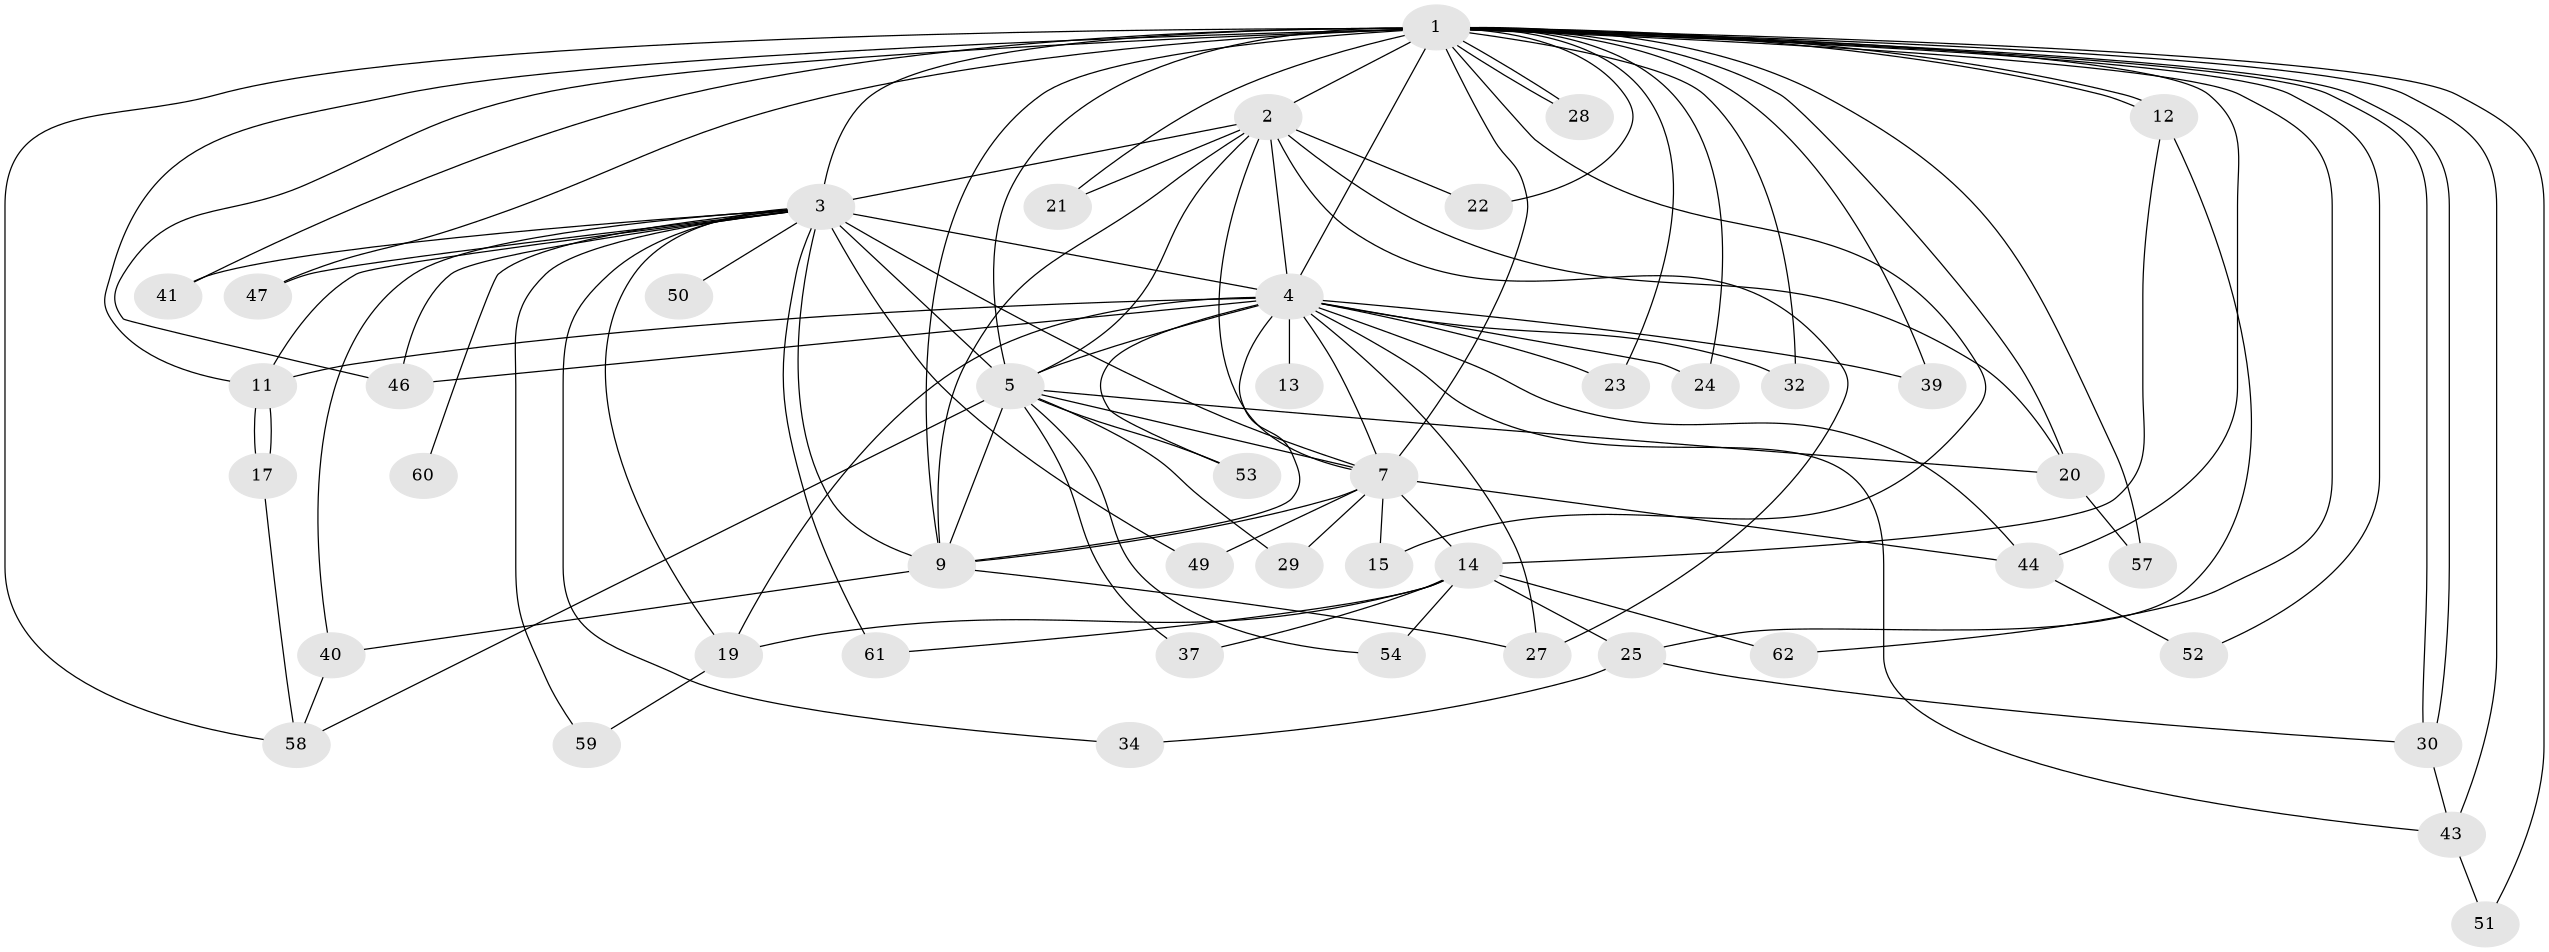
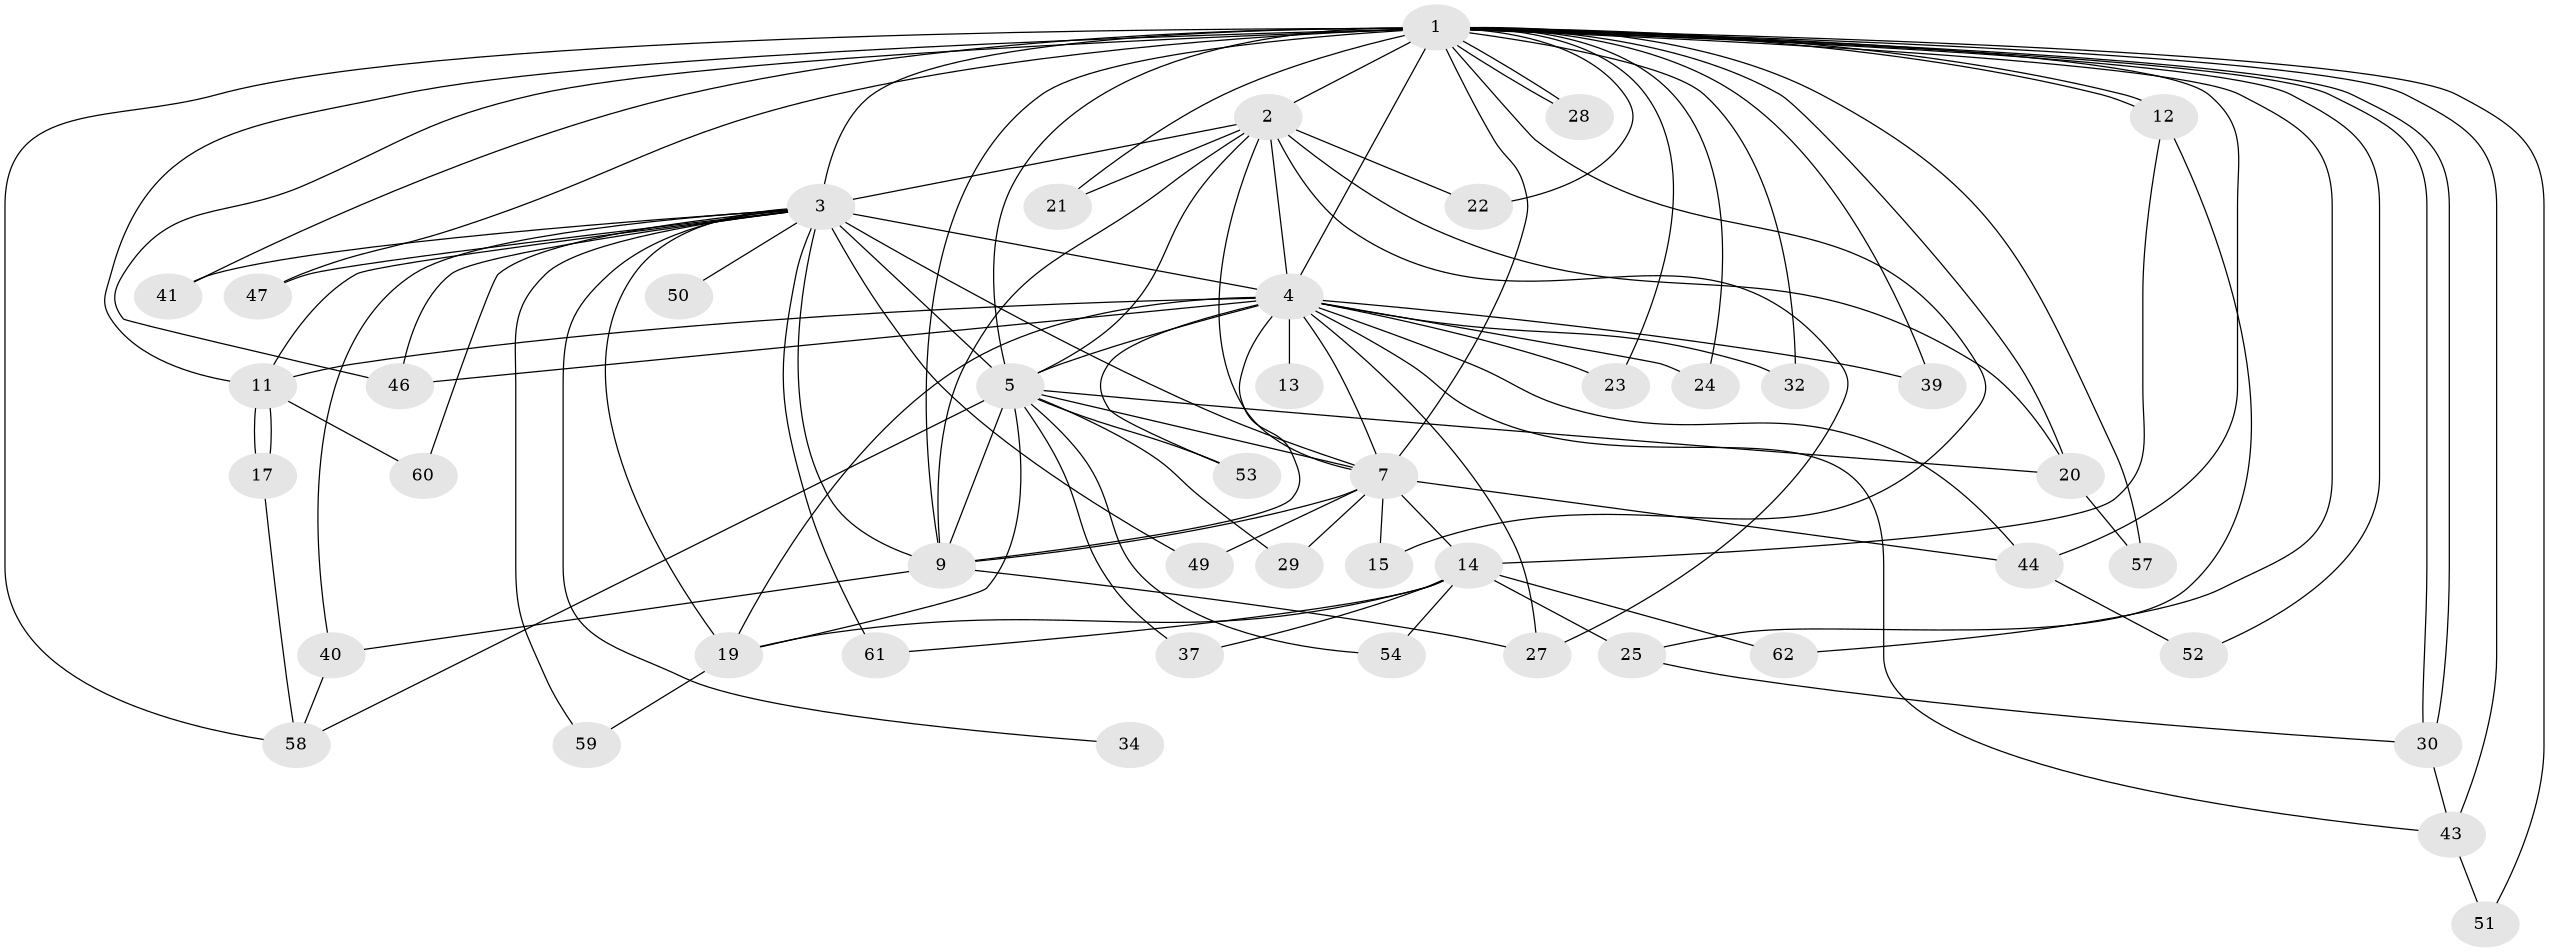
edge "11" -- "60": added
edge "5" -- "19": added
edge "25" -- "34": removed
